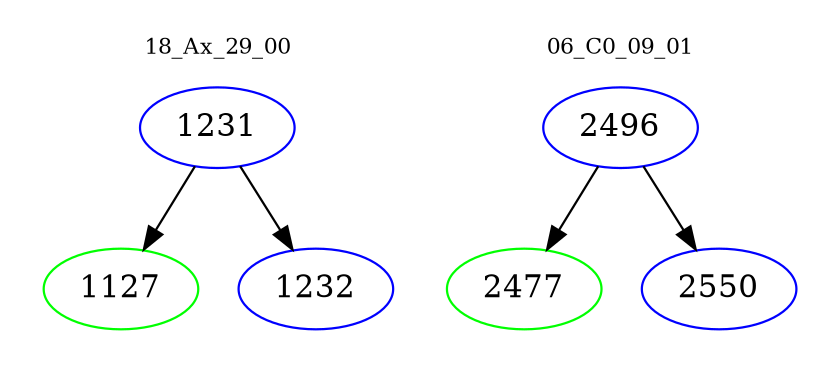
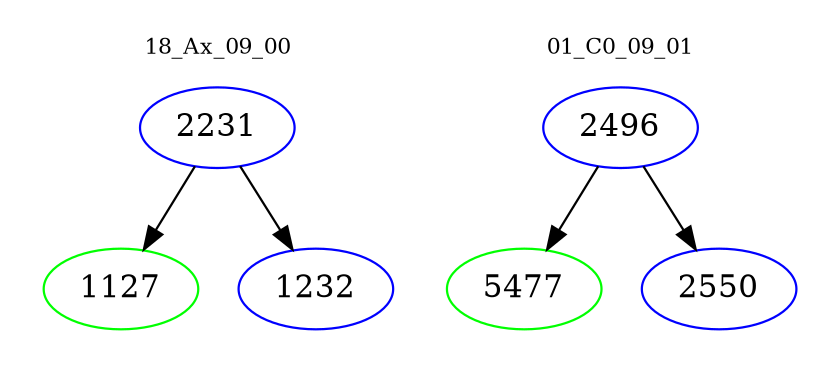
cluster "18_Ax_29_00": label "18_Ax_29_00" -> "18_Ax_09_00"
cluster "06_C0_09_01": label "06_C0_09_01" -> "01_C0_09_01"
node "1231": label "1231" -> "2231"
node "2477": label "2477" -> "5477"
